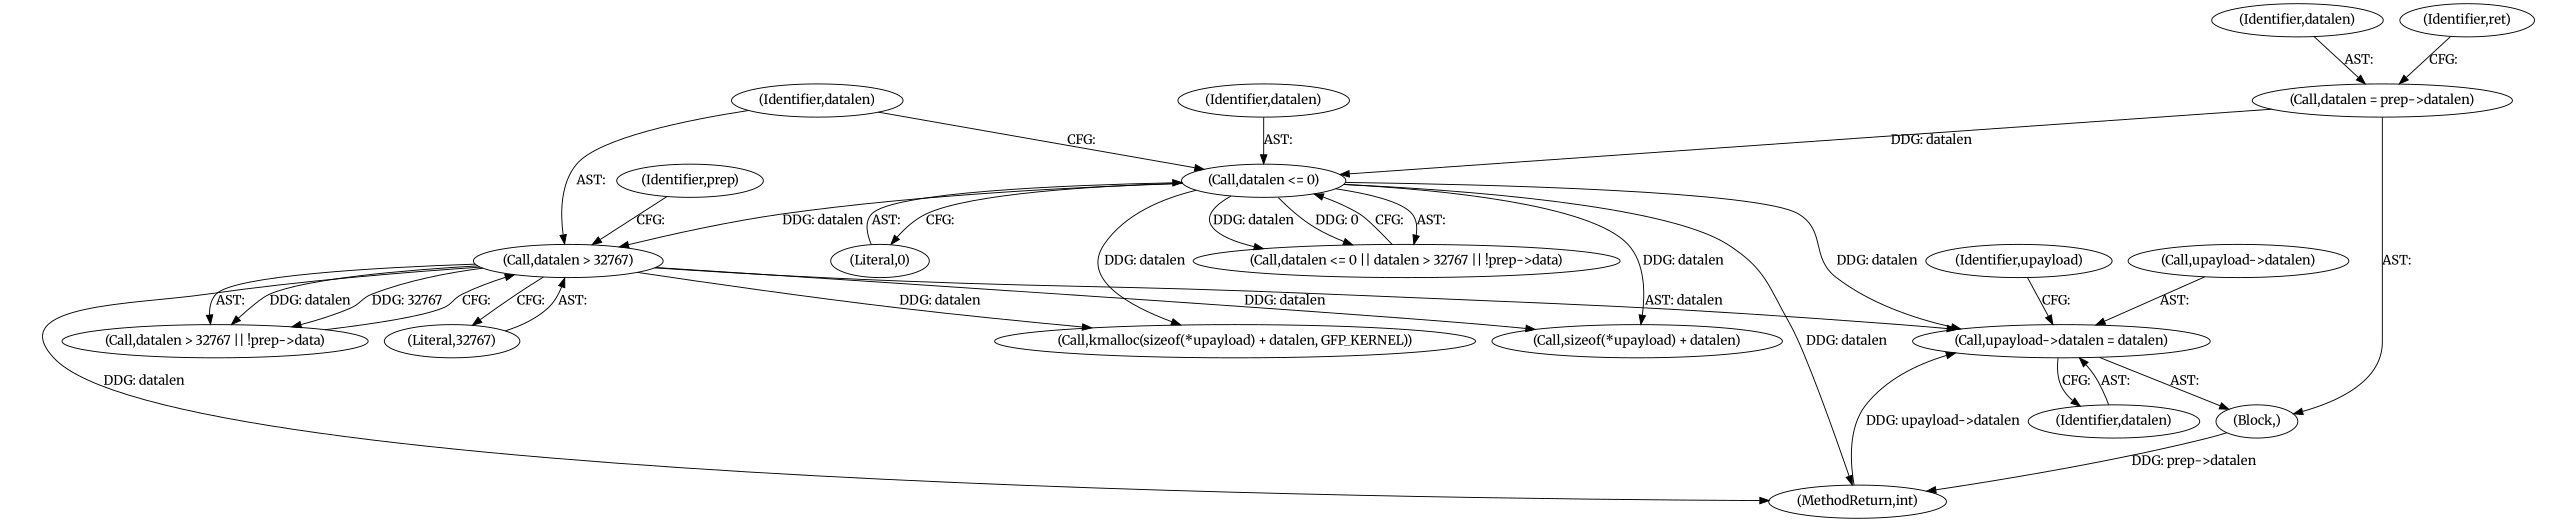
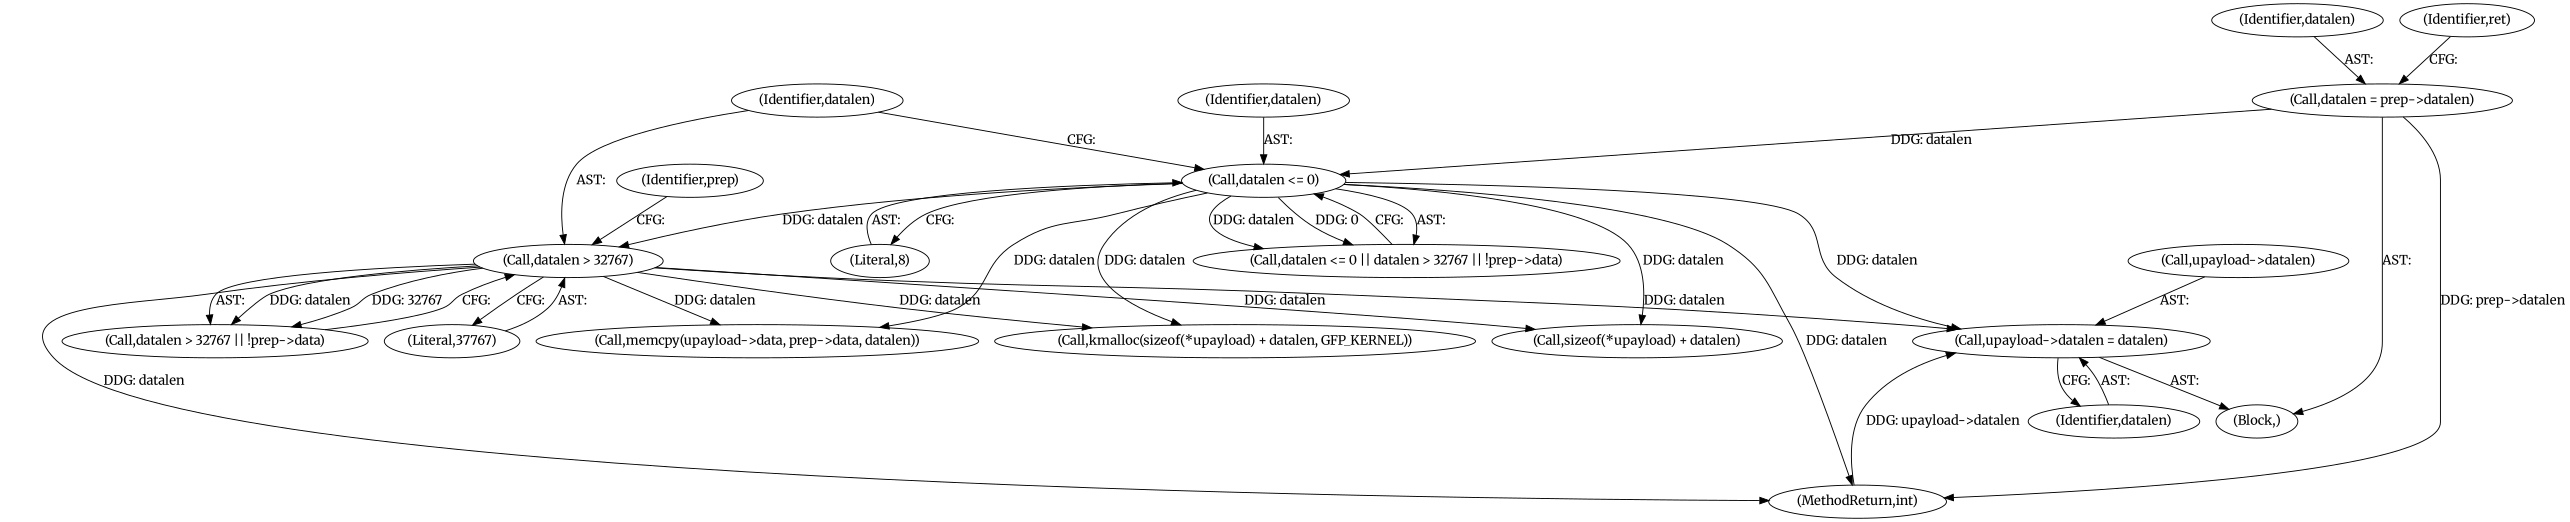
node "(Literal,0)": label "(Literal,0)" -> "(Literal,8)"
node "(Identifier,upayload)": removed
edge "(Call,datalen > 32767)" -> "(Call,upayload->datalen = datalen)": label "AST: datalen" -> "DDG: datalen"
node "(Literal,32767)": label "(Literal,32767)" -> "(Literal,37767)"
node "(Call,memcpy(upayload->data, prep->data, datalen))": added
edge "(Block,)" -> "(MethodReturn,int)": now "(Call,datalen = prep->datalen)" -> "(MethodReturn,int)"
